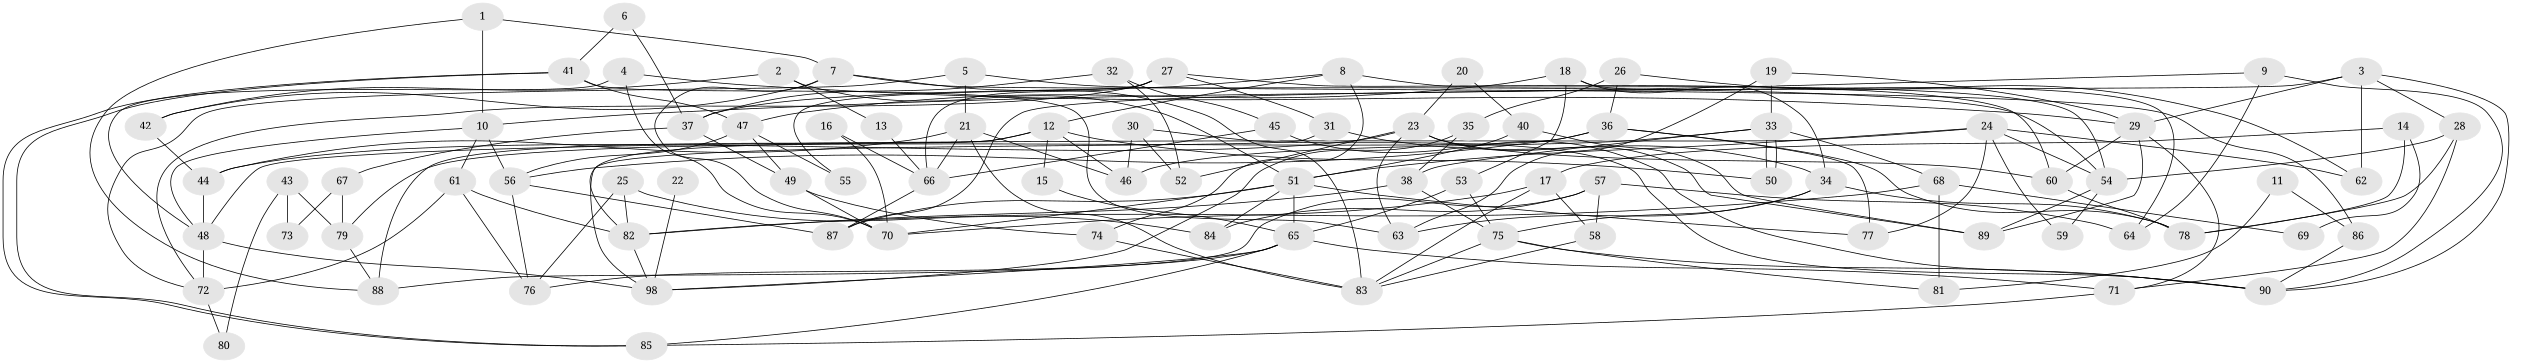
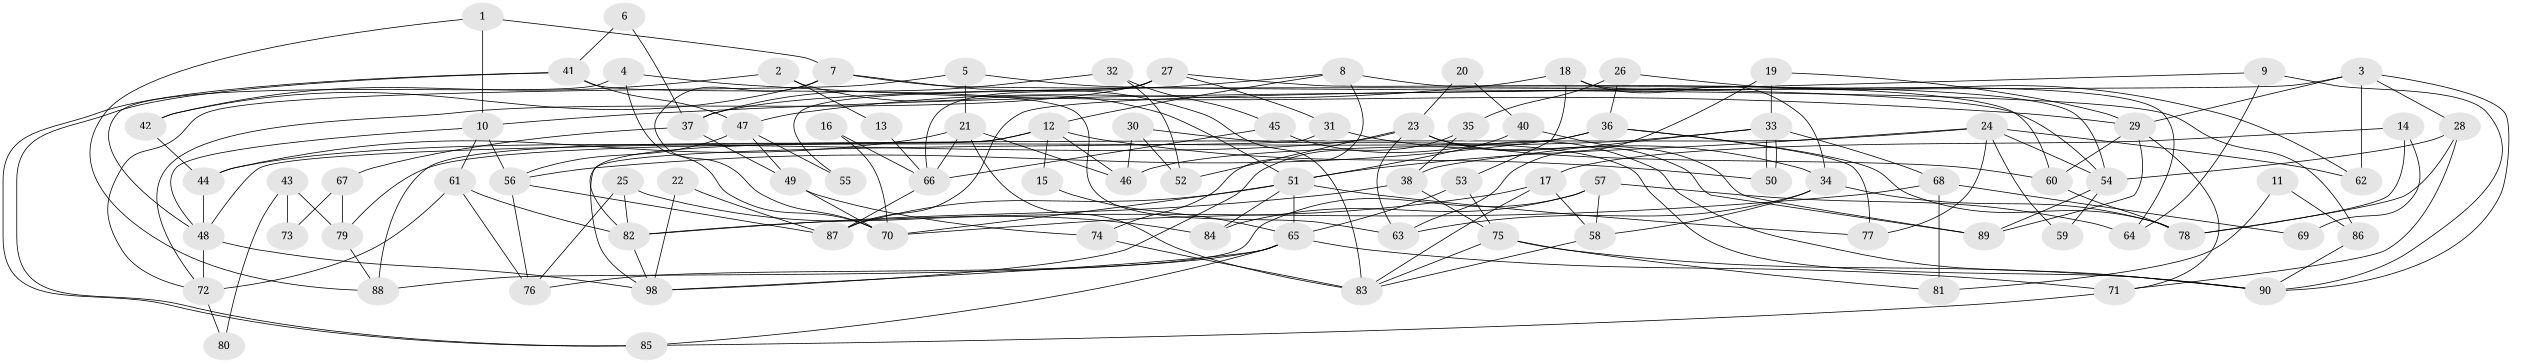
edge "22" -- "87": added
edge "34" -- "75": now "34" -- "58"
